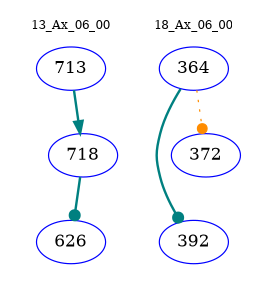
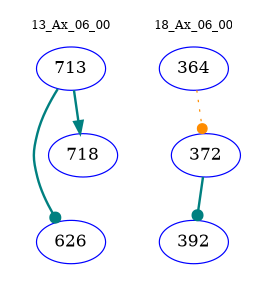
edge "364" -> "392": now "372" -> "392"
edge "718" -> "626": now "713" -> "626"
